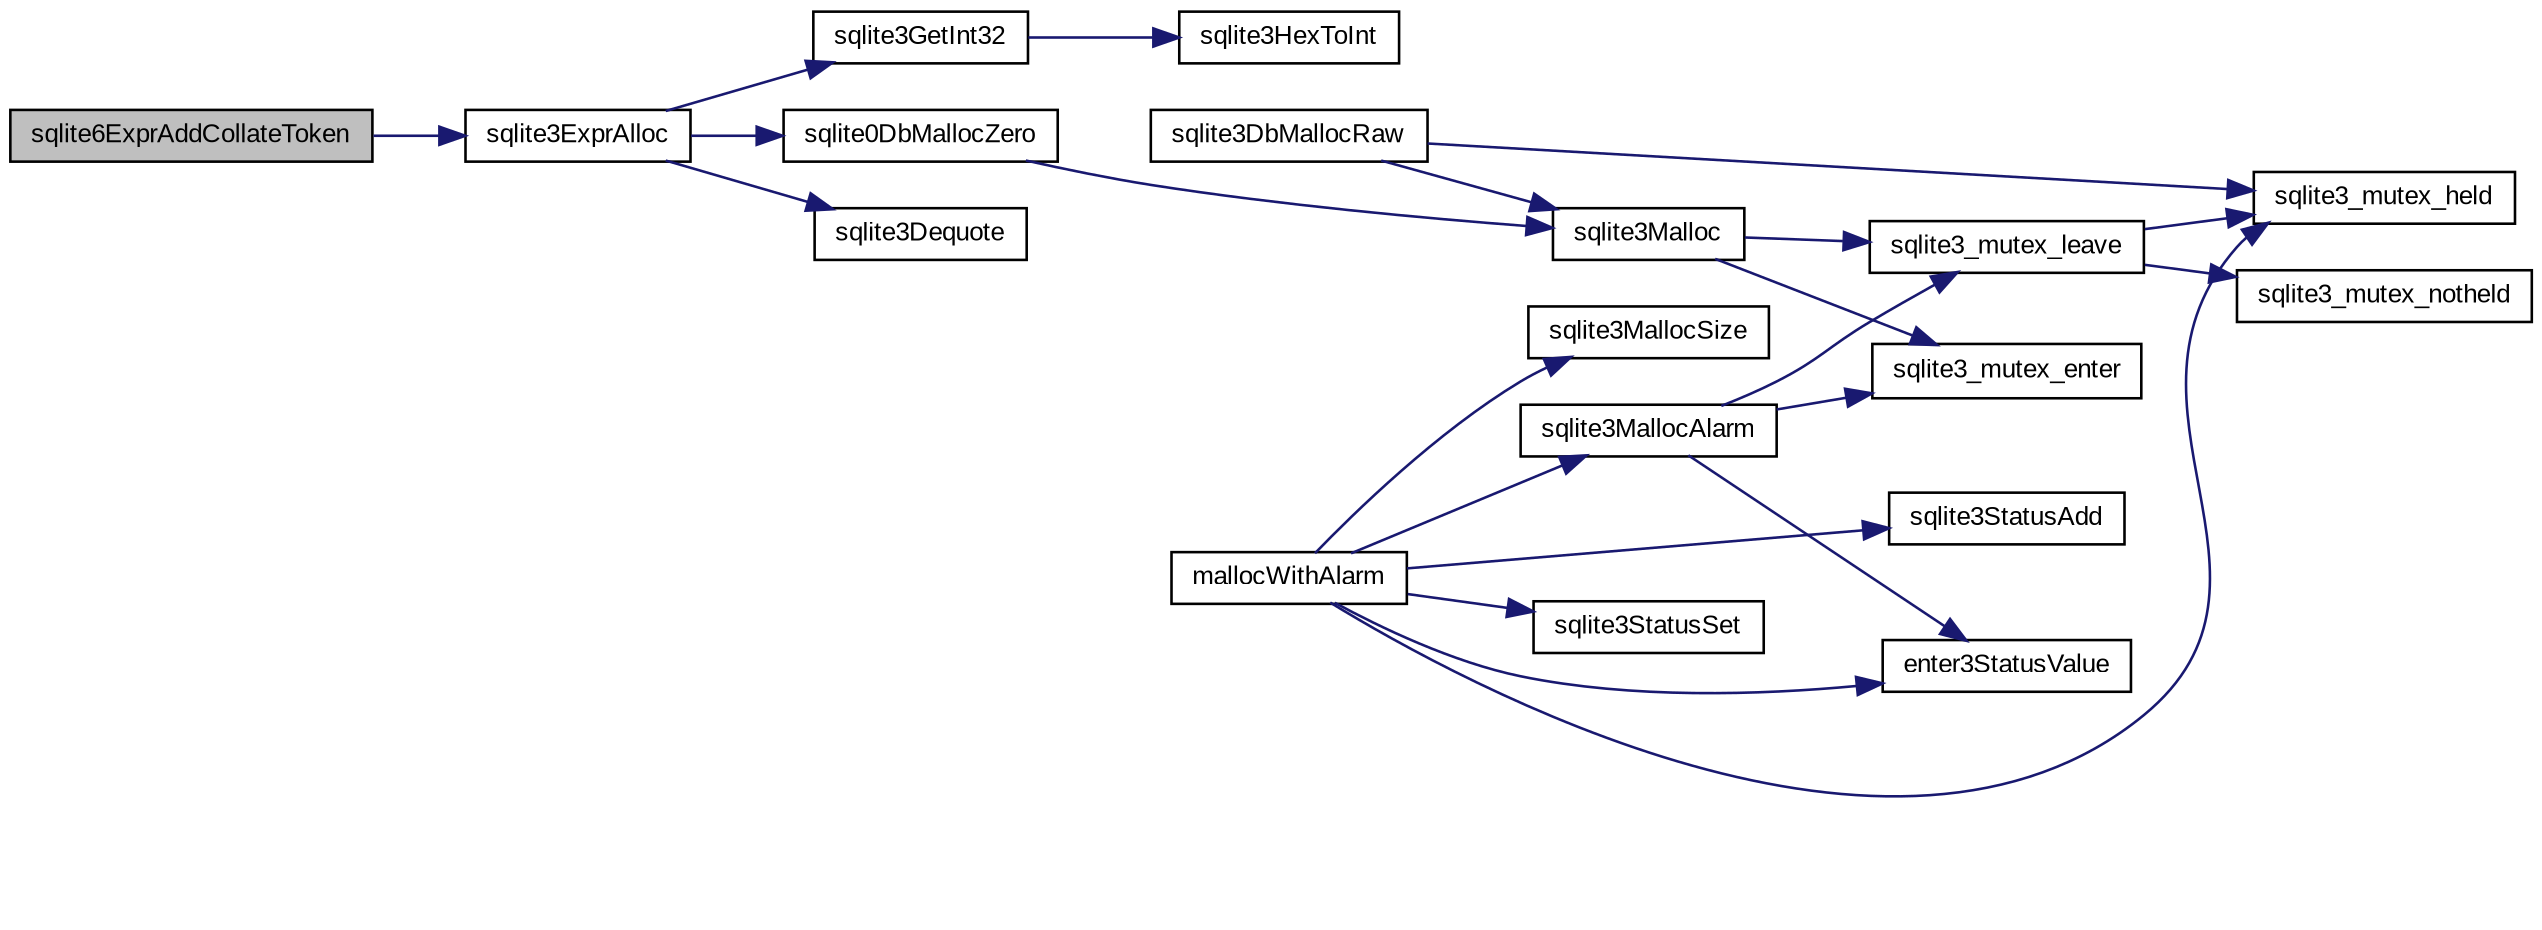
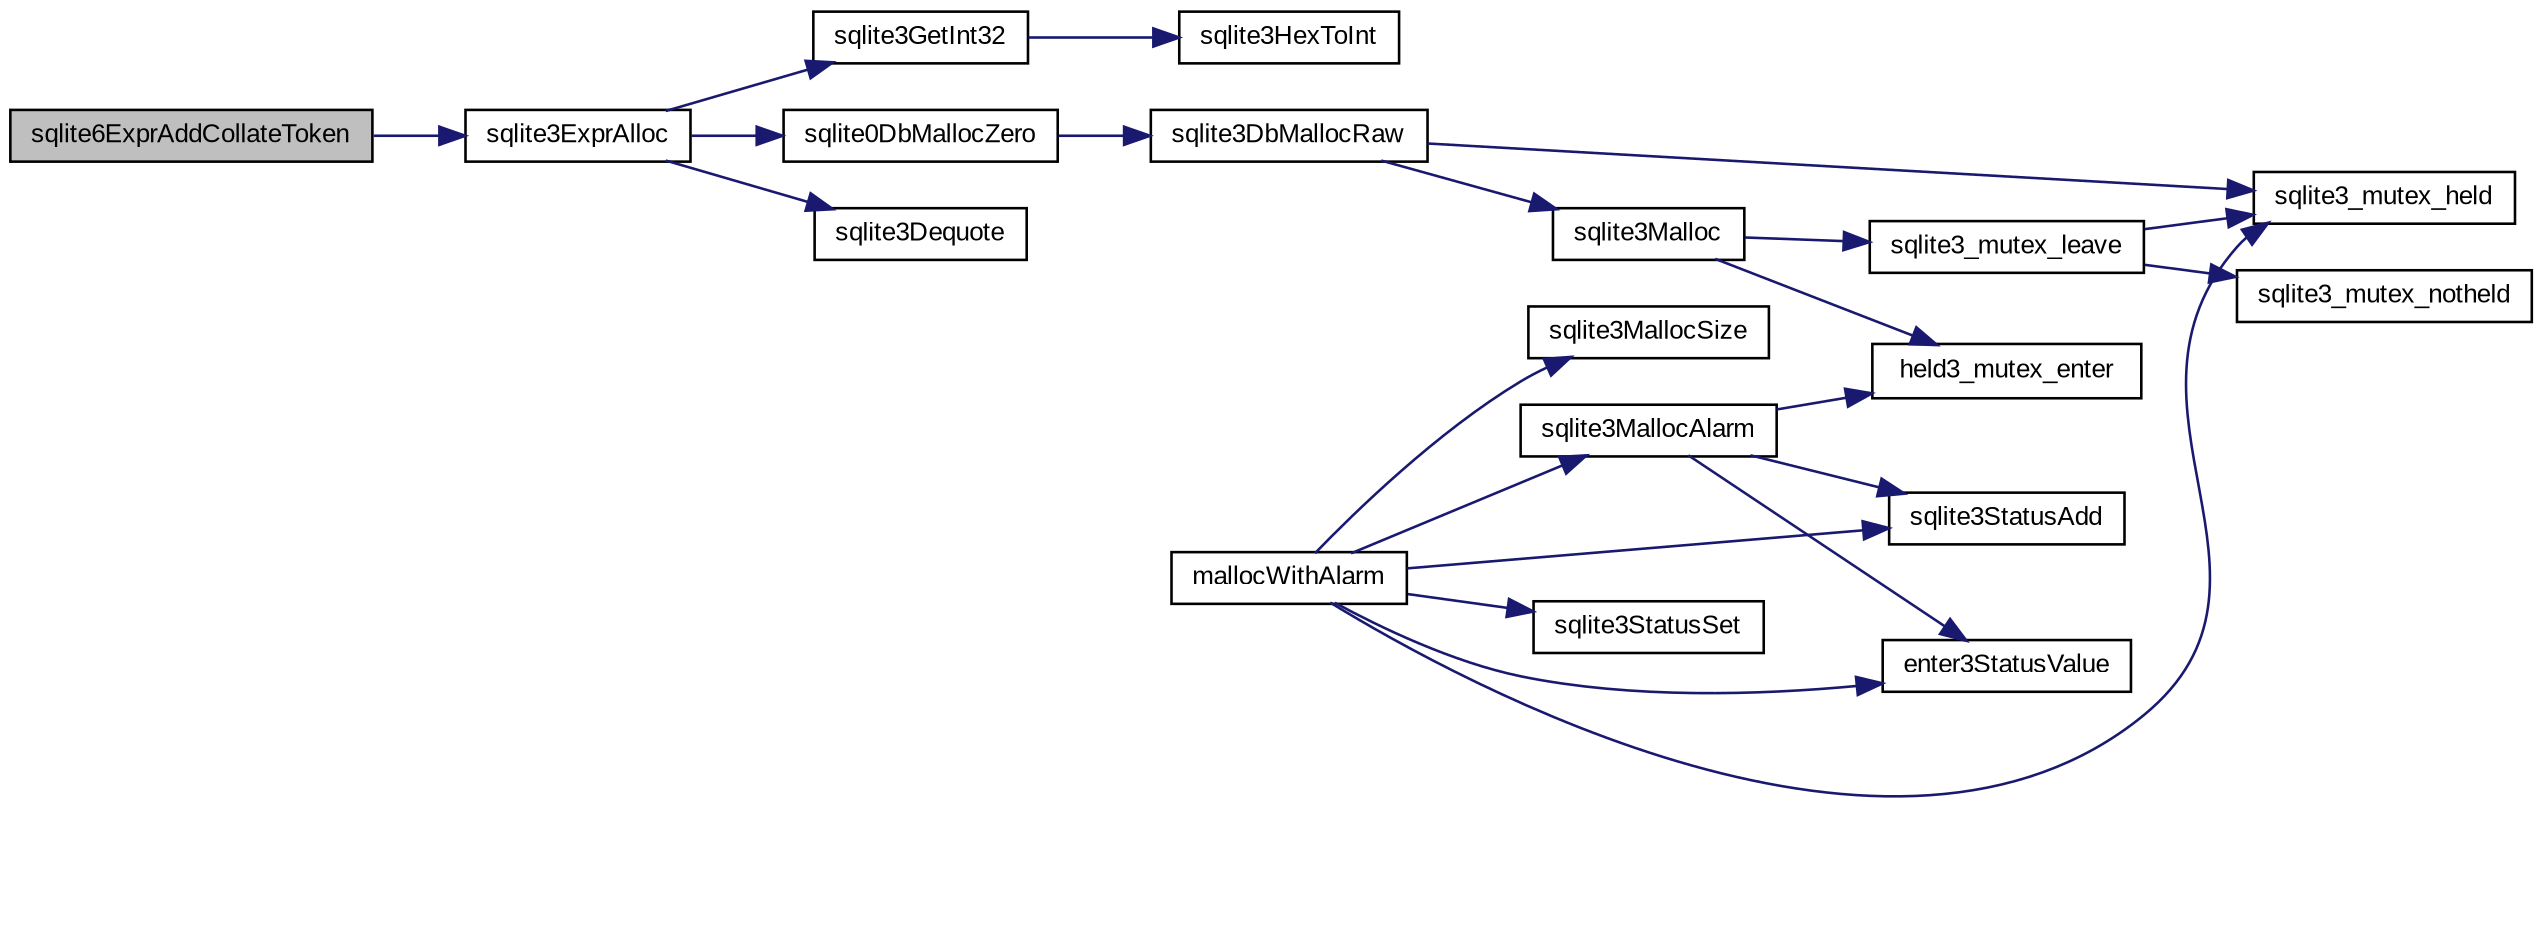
edge "sqlite0DbMallocZero" -> "sqlite3Malloc": now "sqlite0DbMallocZero" -> "sqlite3DbMallocRaw"
edge "sqlite3MallocAlarm" -> "sqlite3_mutex_leave": now "sqlite3MallocAlarm" -> "sqlite3StatusAdd"
node "sqlite3_mutex_enter": label "sqlite3_mutex_enter" -> "held3_mutex_enter"
